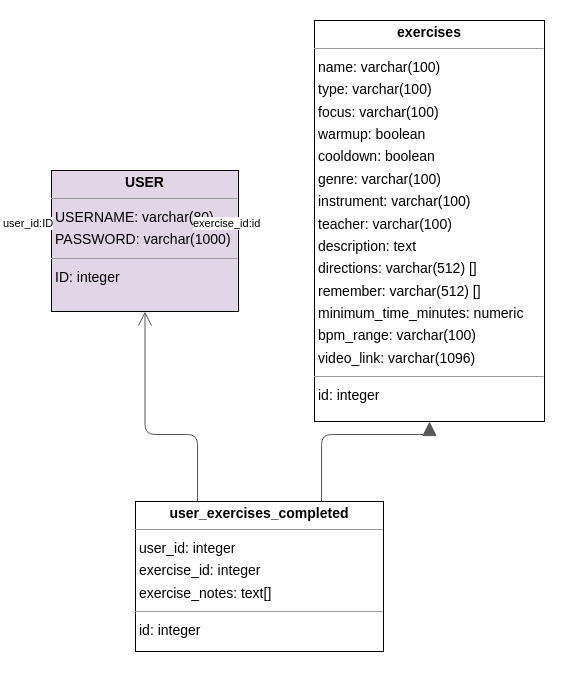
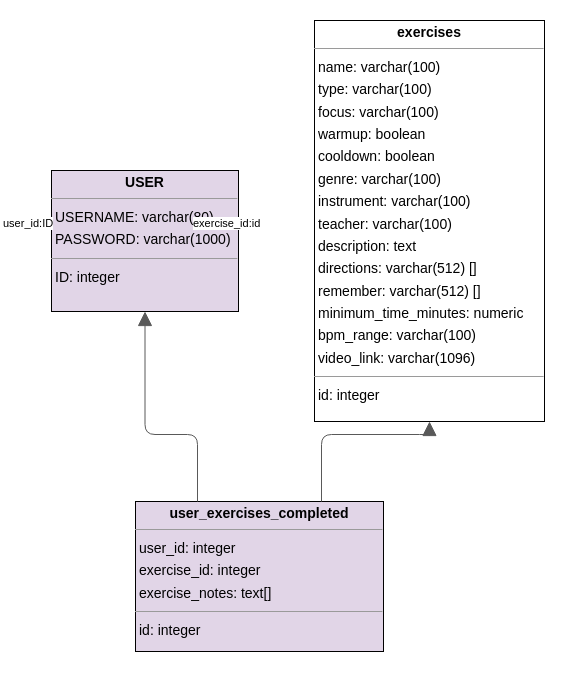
edge "user_exercises_completed user_id: integer exercise_id: integer exercise_notes: text[] id: integer" -> "USER USERNAME: varchar(80) PASSWORD: varchar(1000) ID: integer": arrowhead open -> block
node "user_exercises_completed user_id: integer exercise_id: integer exercise_notes: text[] id: integer": fillcolor #ffffff -> #e1d5e7
